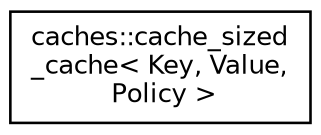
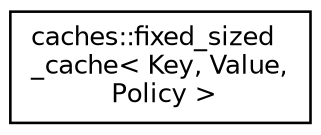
node "caches::cache_sized _cache< Key, Value, Policy >": label "caches::cache_sized _cache< Key, Value, Policy >" -> "caches::fixed_sized _cache< Key, Value, Policy >"
